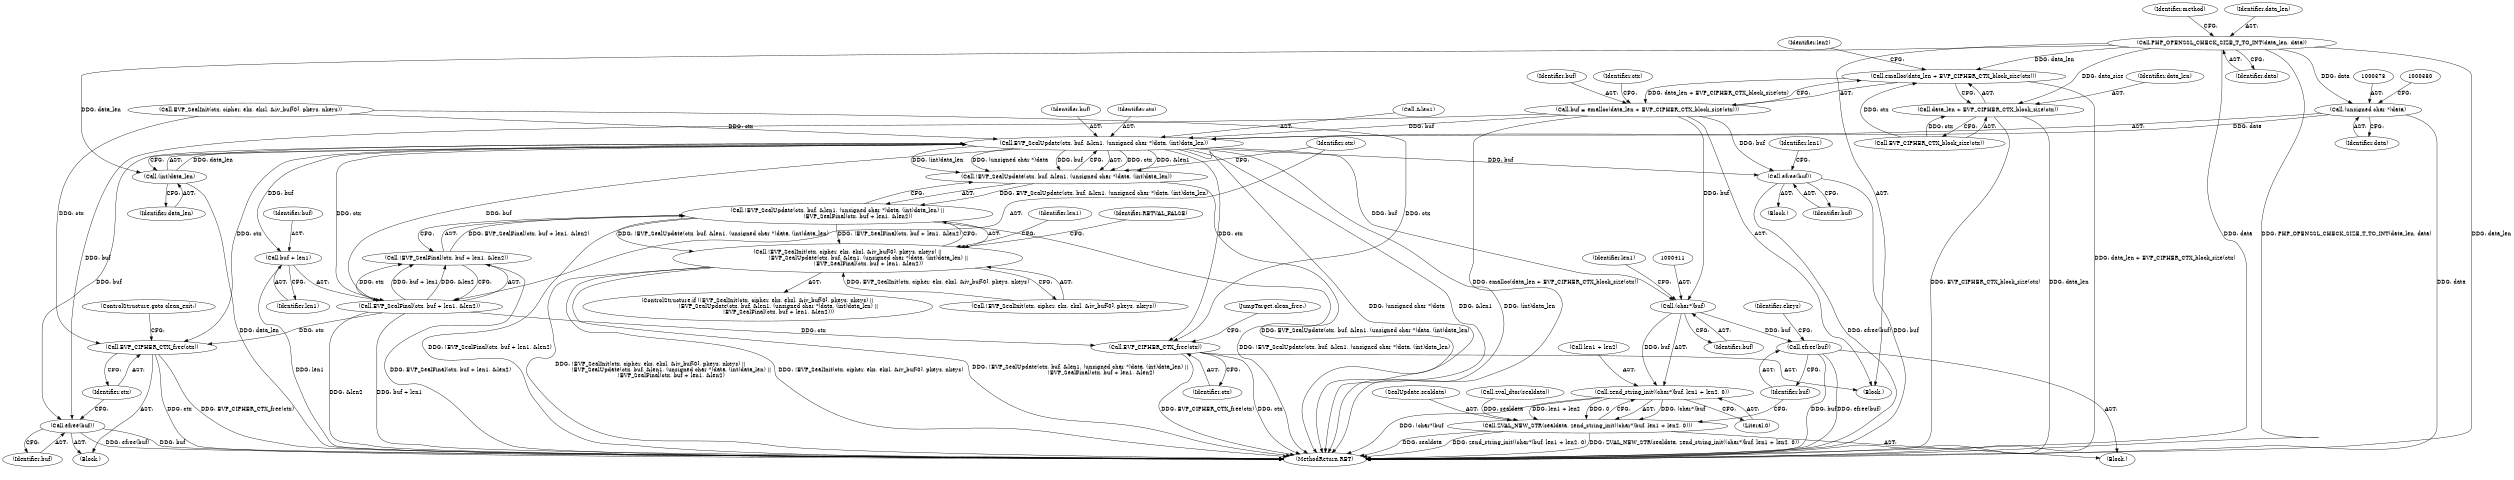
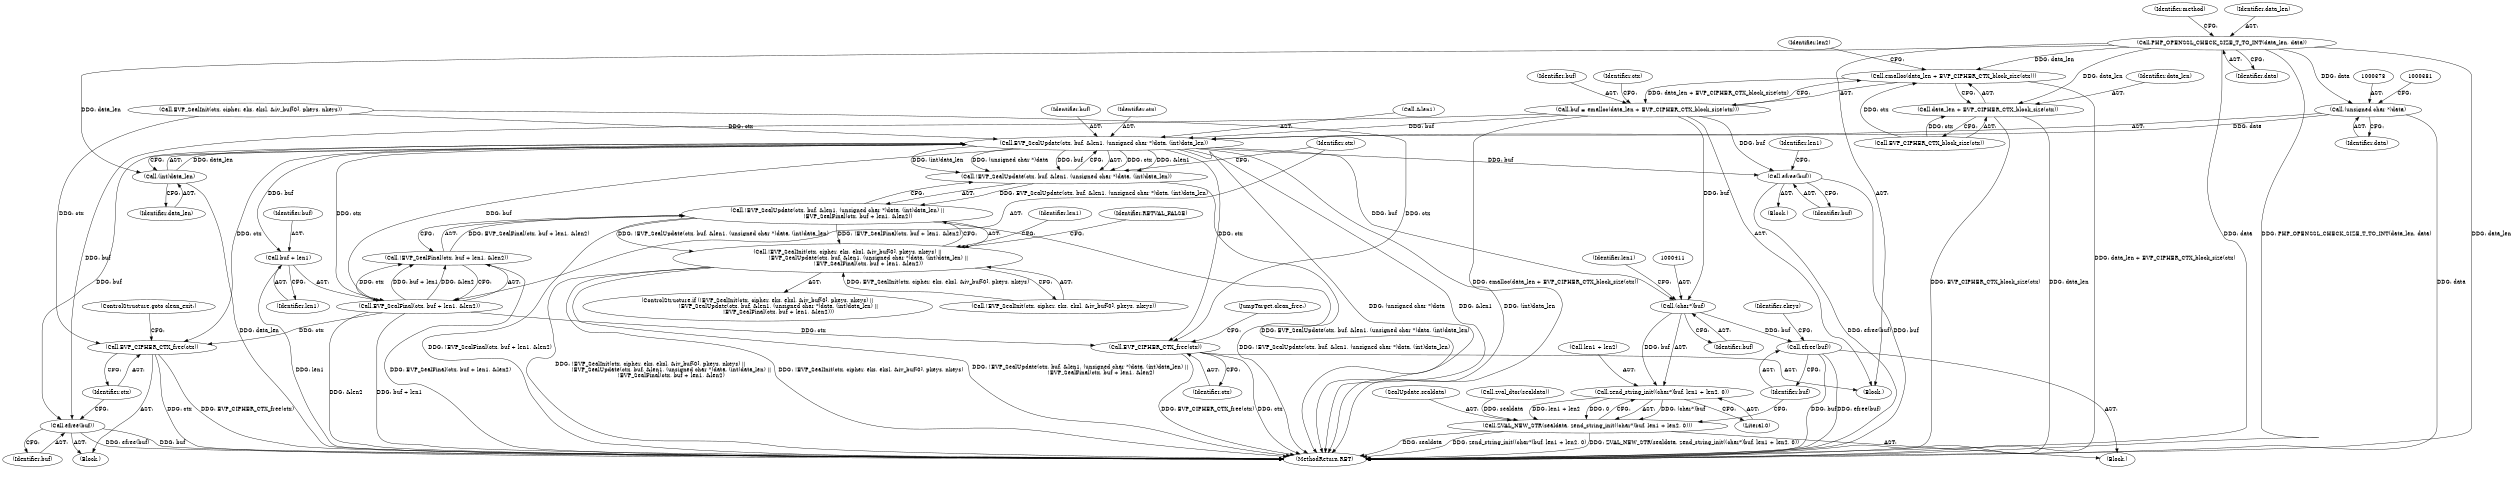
edge "(Call,PHP_OPENSSL_CHECK_SIZE_T_TO_INT(data_len, data))" -> "(Call,data_len + EVP_CIPHER_CTX_block_size(ctx))": label "DDG: data_size" -> "DDG: data_len"
node "1000380": label "1000380" -> "1000381"
edge "(Call,zend_string_init((char*)buf, len1 + len2, 0))" -> "(MethodReturn,RET)": removed, label "DDG: (char*)buf"
